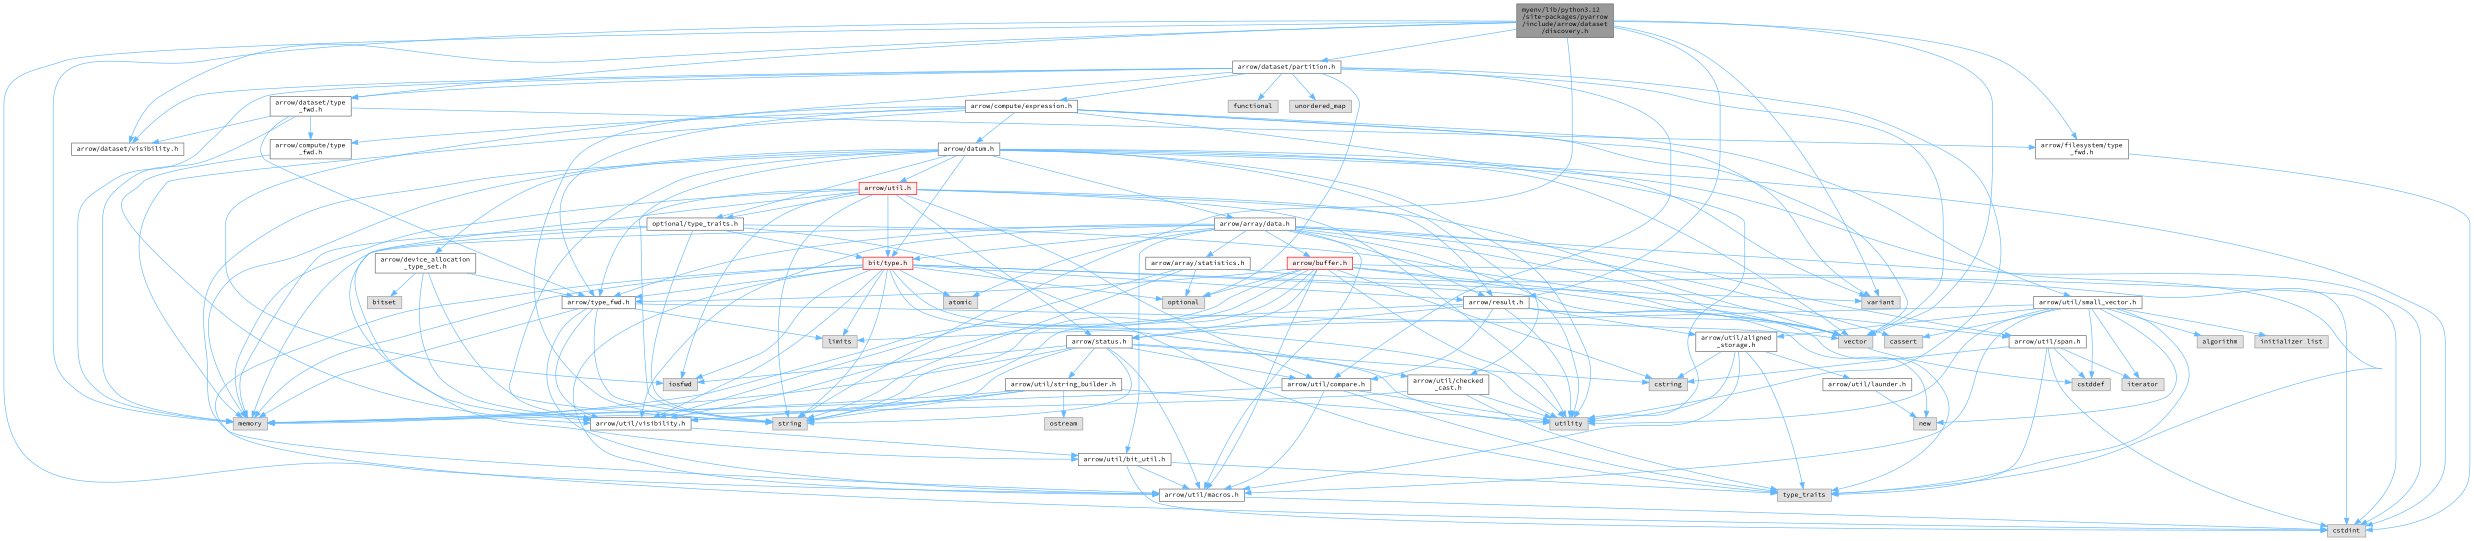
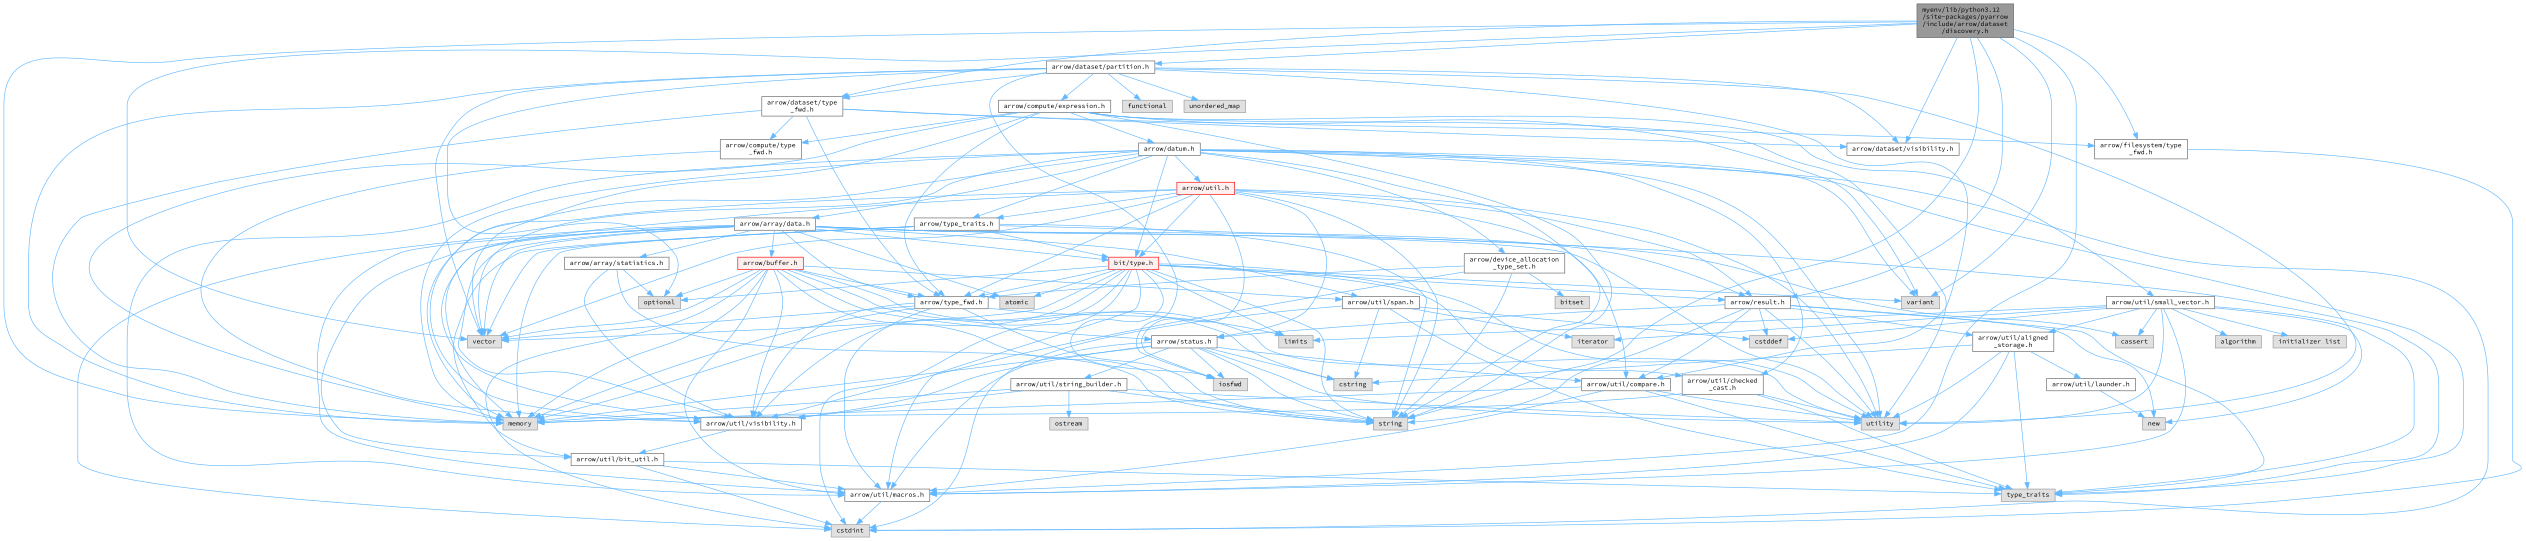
node "optional/type_traits.h": label "optional/type_traits.h" -> "arrow/type_traits.h"
edge "arrow/array/statistics.h" -> "cstdint": removed
edge "vector" -> "cstddef": now "arrow/result.h" -> "cstddef"
